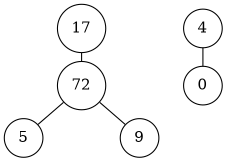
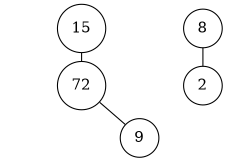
node "17": label "17" -> "15"
node "4": label "4" -> "8"
node "0": label "0" -> "2"
node "5": removed
